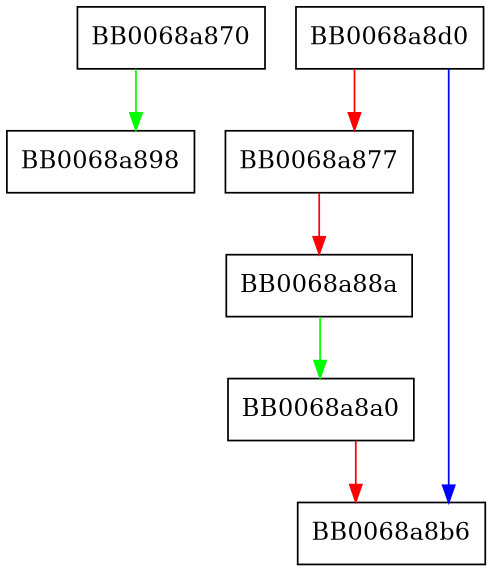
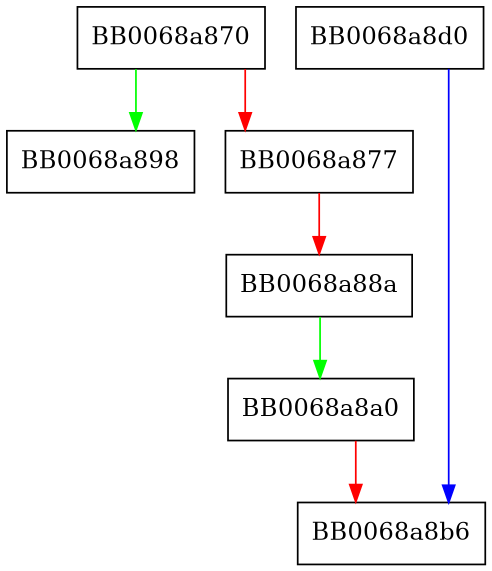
edge "BB0068a8d0" -> "BB0068a877": now "BB0068a870" -> "BB0068a877"
